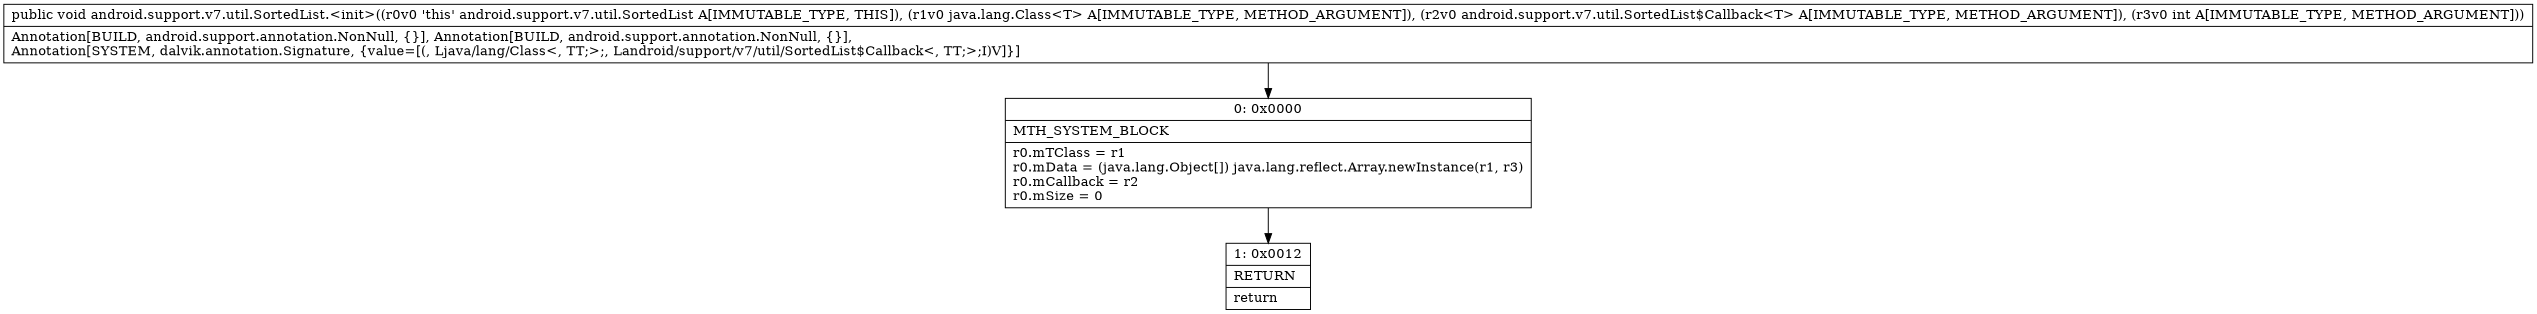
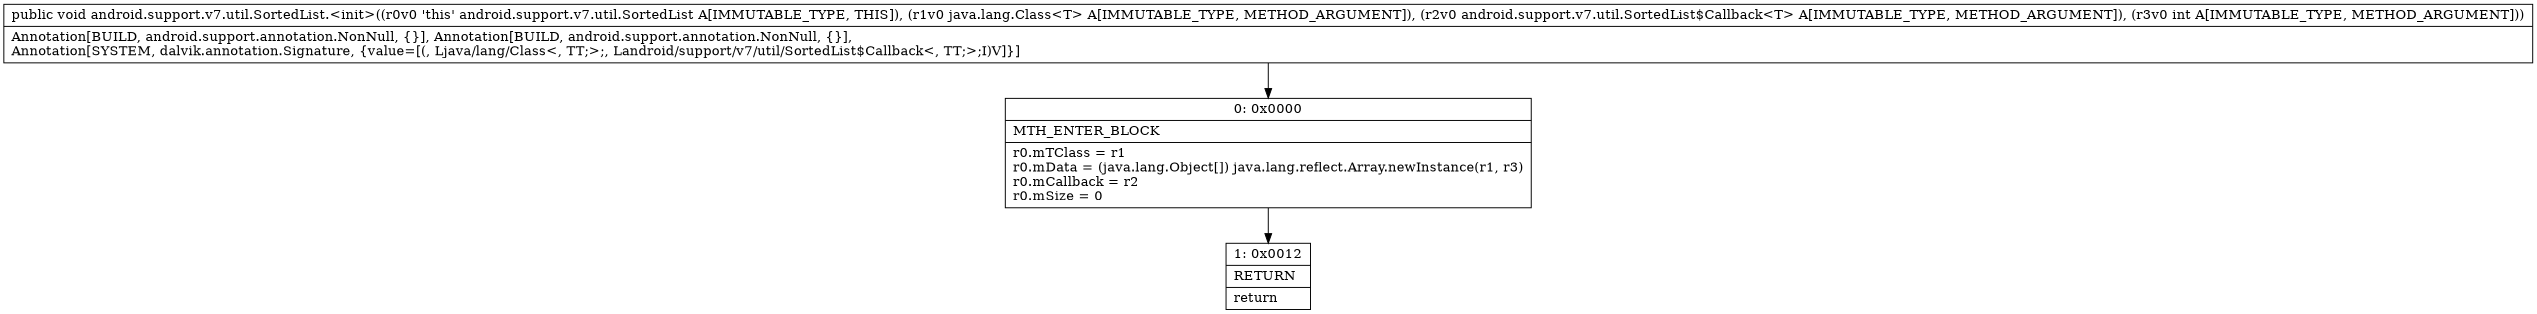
node "0: 0x0000": text "MTH_SYSTEM_BLOCK" -> "MTH_ENTER_BLOCK"
